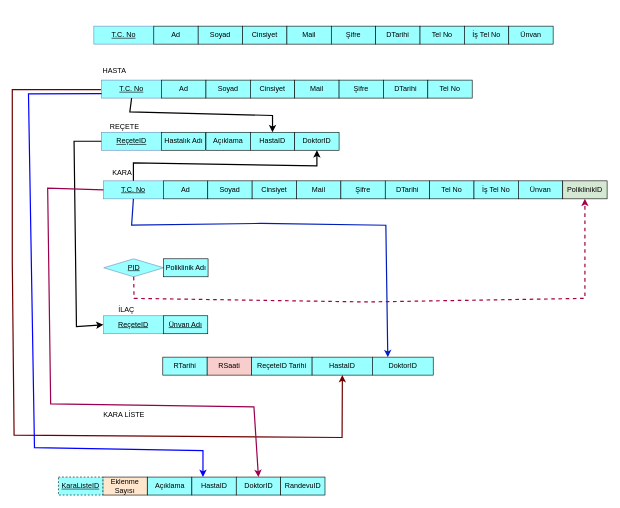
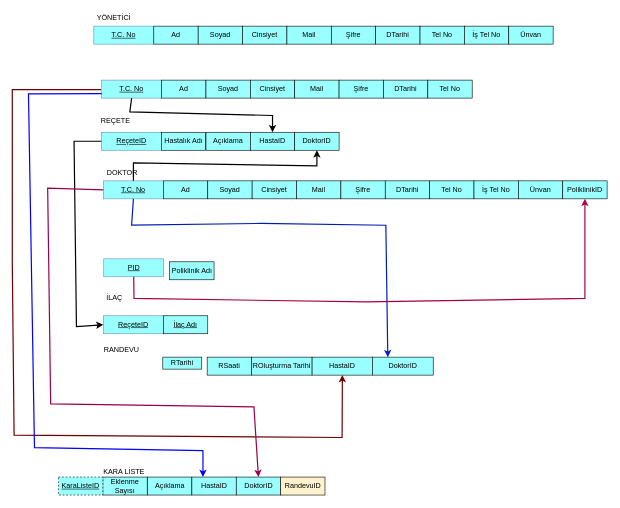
node "YÖNETİCİ": added
node "HASTA": removed
node "REÇETE": moved (124, 127) -> (115, 121)
node "KARA": label "KARA" -> "DOKTOR"
node "PoliklinikID": fillcolor #d5e8d4 -> #99ffff
node "PID": shape diamond -> rectangle
node "Poliklinik Adı": moved (186, 268) -> (192, 271)
edge "PID" -> "PoliklinikID": style dashed -> solid
node "İLAÇ": moved (126, 311) -> (114, 299)
node "Ünvan Adı": label "Ünvan Adı" -> "İlaç Adı"
node "RANDEVU": added
node "RTarihi": size 44x18 -> 39x12
node "RSaati": fillcolor #f8cecc -> #99ffff
node "ReçeteID Tarihi": label "ReçeteID Tarihi" -> "ROluşturma Tarihi"
node "KARA LİSTE": moved (124, 415) -> (124, 472)
node "Eklenme Sayısı": fillcolor #ffe6cc -> #99ffff
node "RandevuID": fillcolor #99ffff -> #fff2cc
